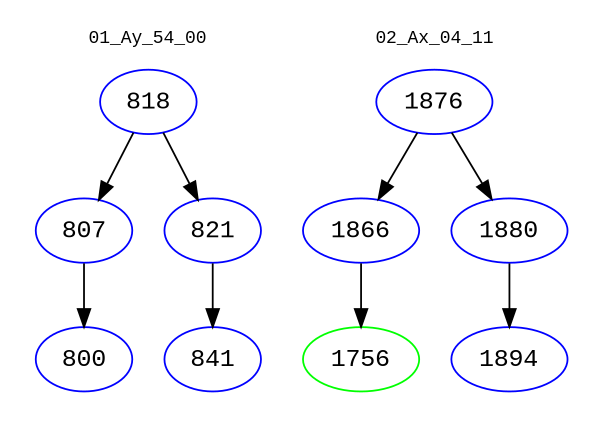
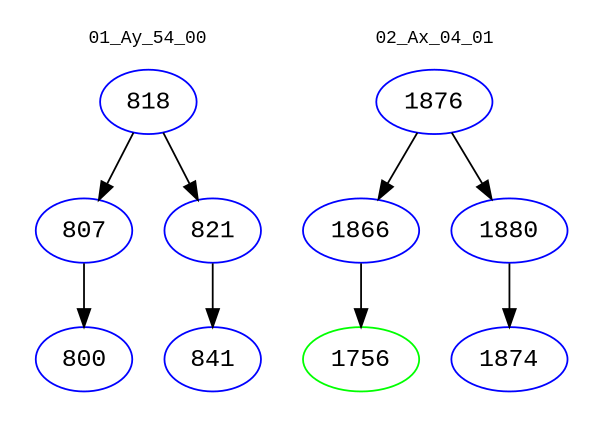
cluster "02_Ax_04_11": label "02_Ax_04_11" -> "02_Ax_04_01"
node "1894": label "1894" -> "1874"
